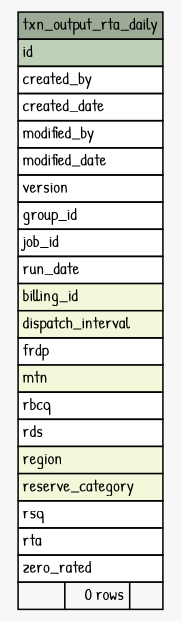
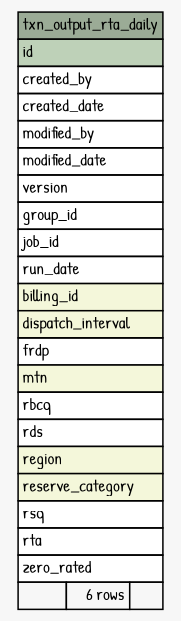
node "txn_output_rta_daily": text "0 rows" -> "6 rows"
